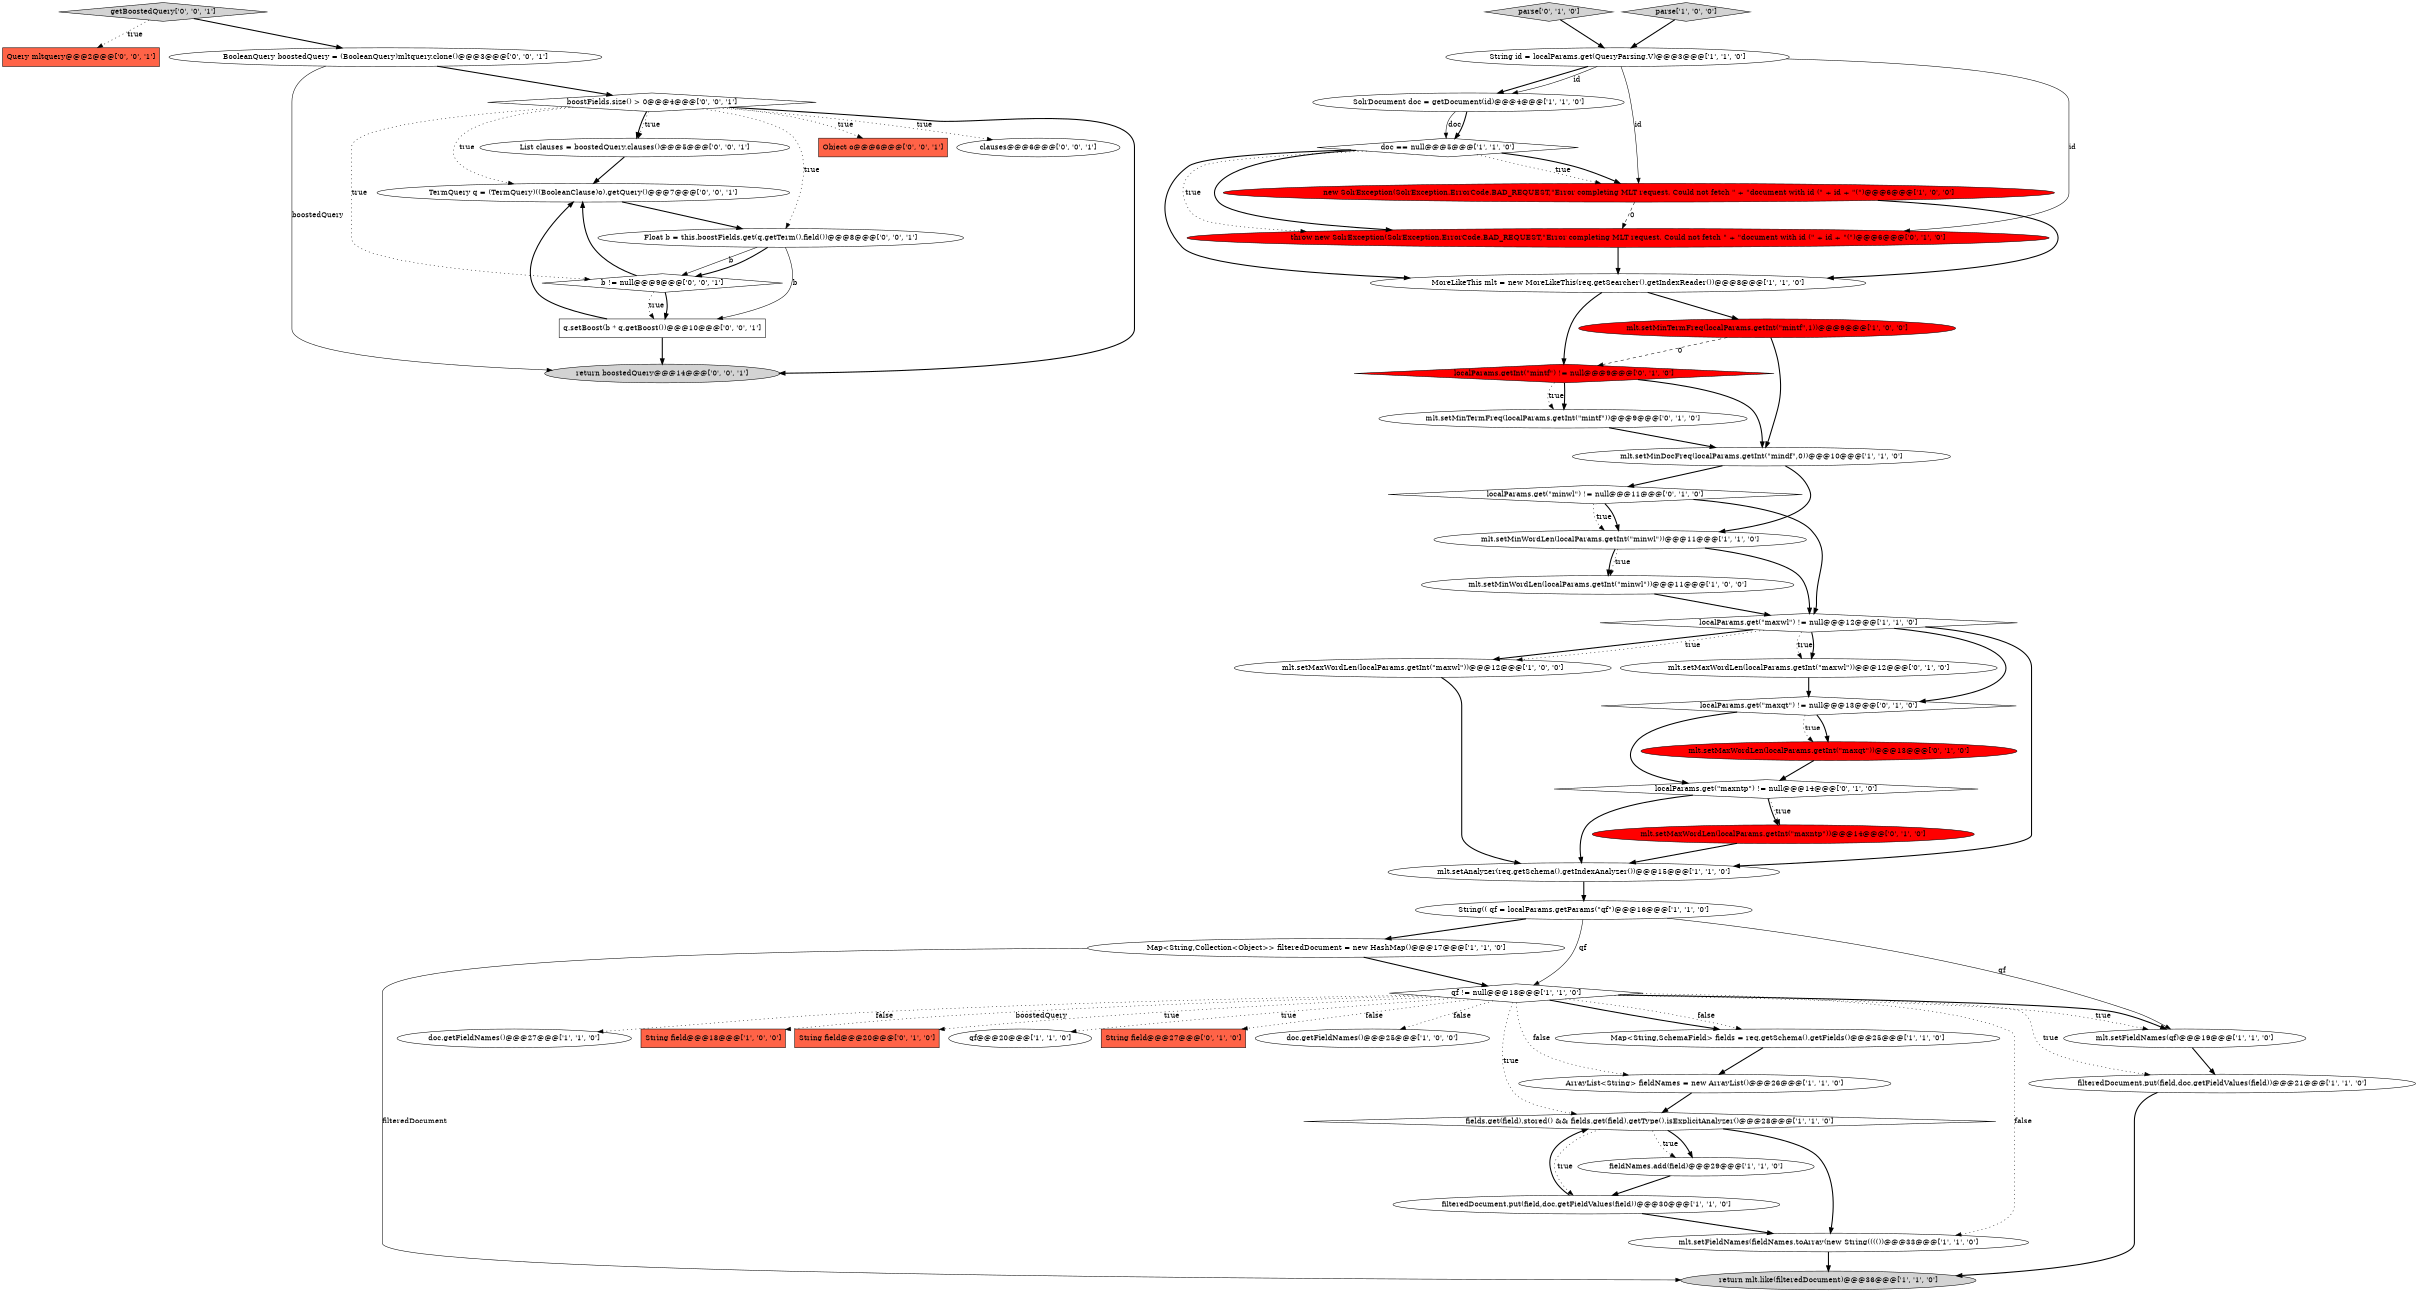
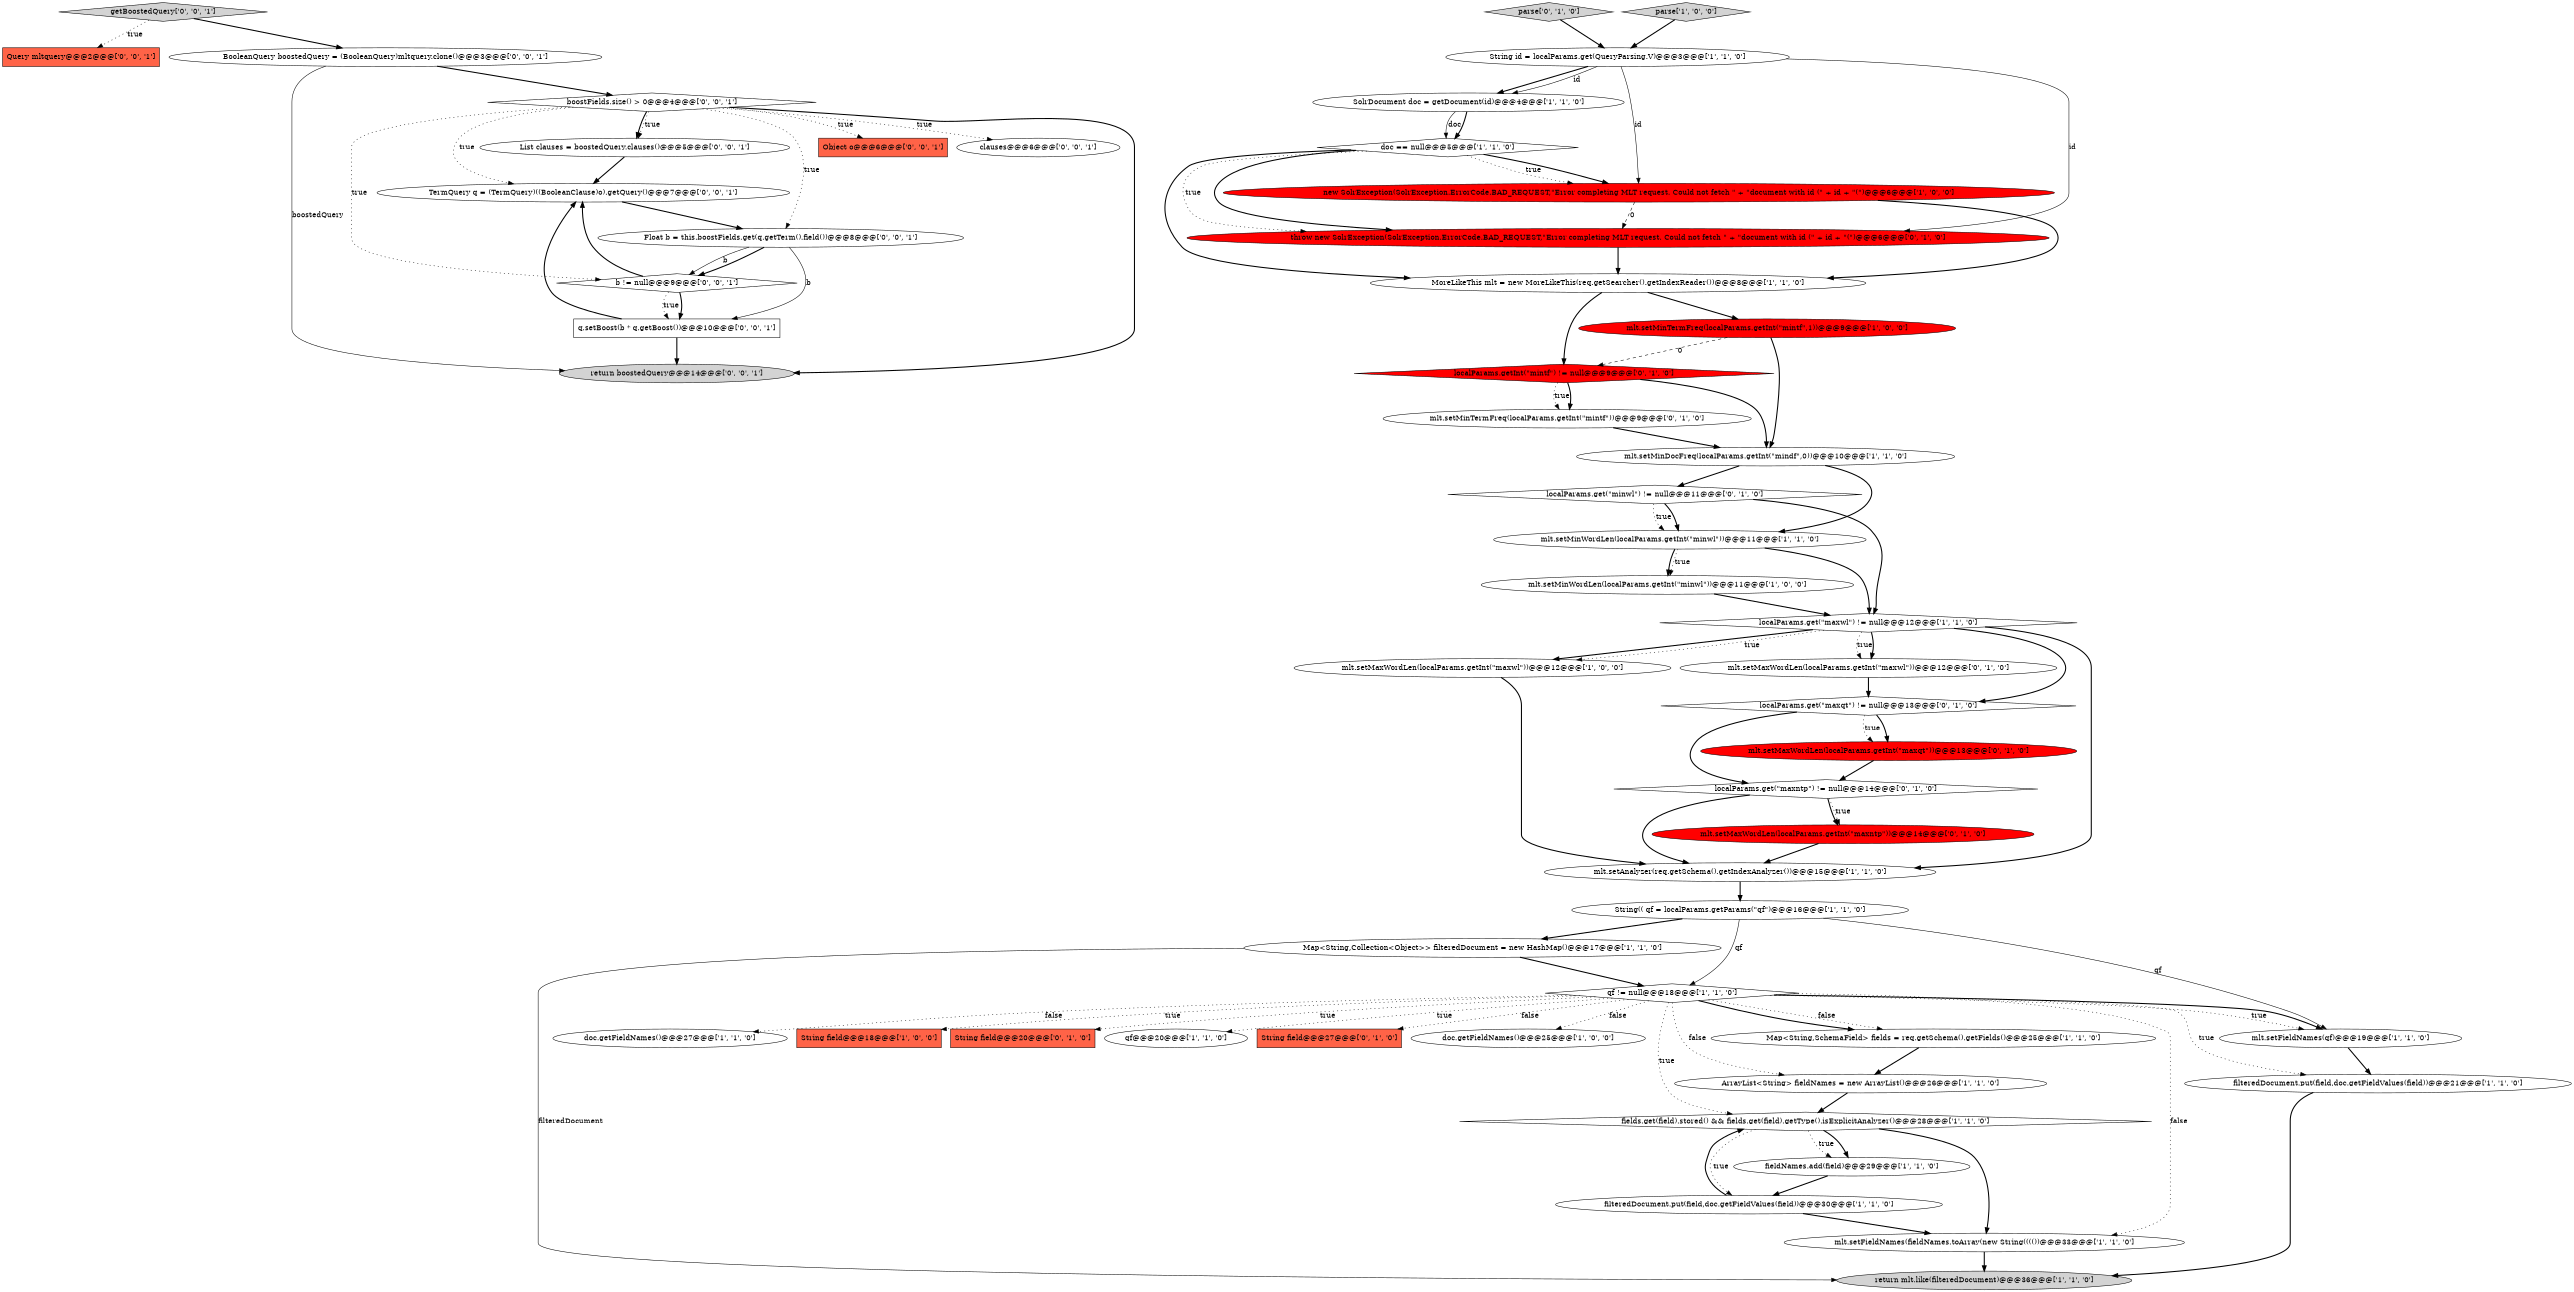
edge "qf != null@@@18@@@['1', '1', '0']" -> "String field@@@18@@@['1', '0', '0']": label "boostedQuery" -> "true"
